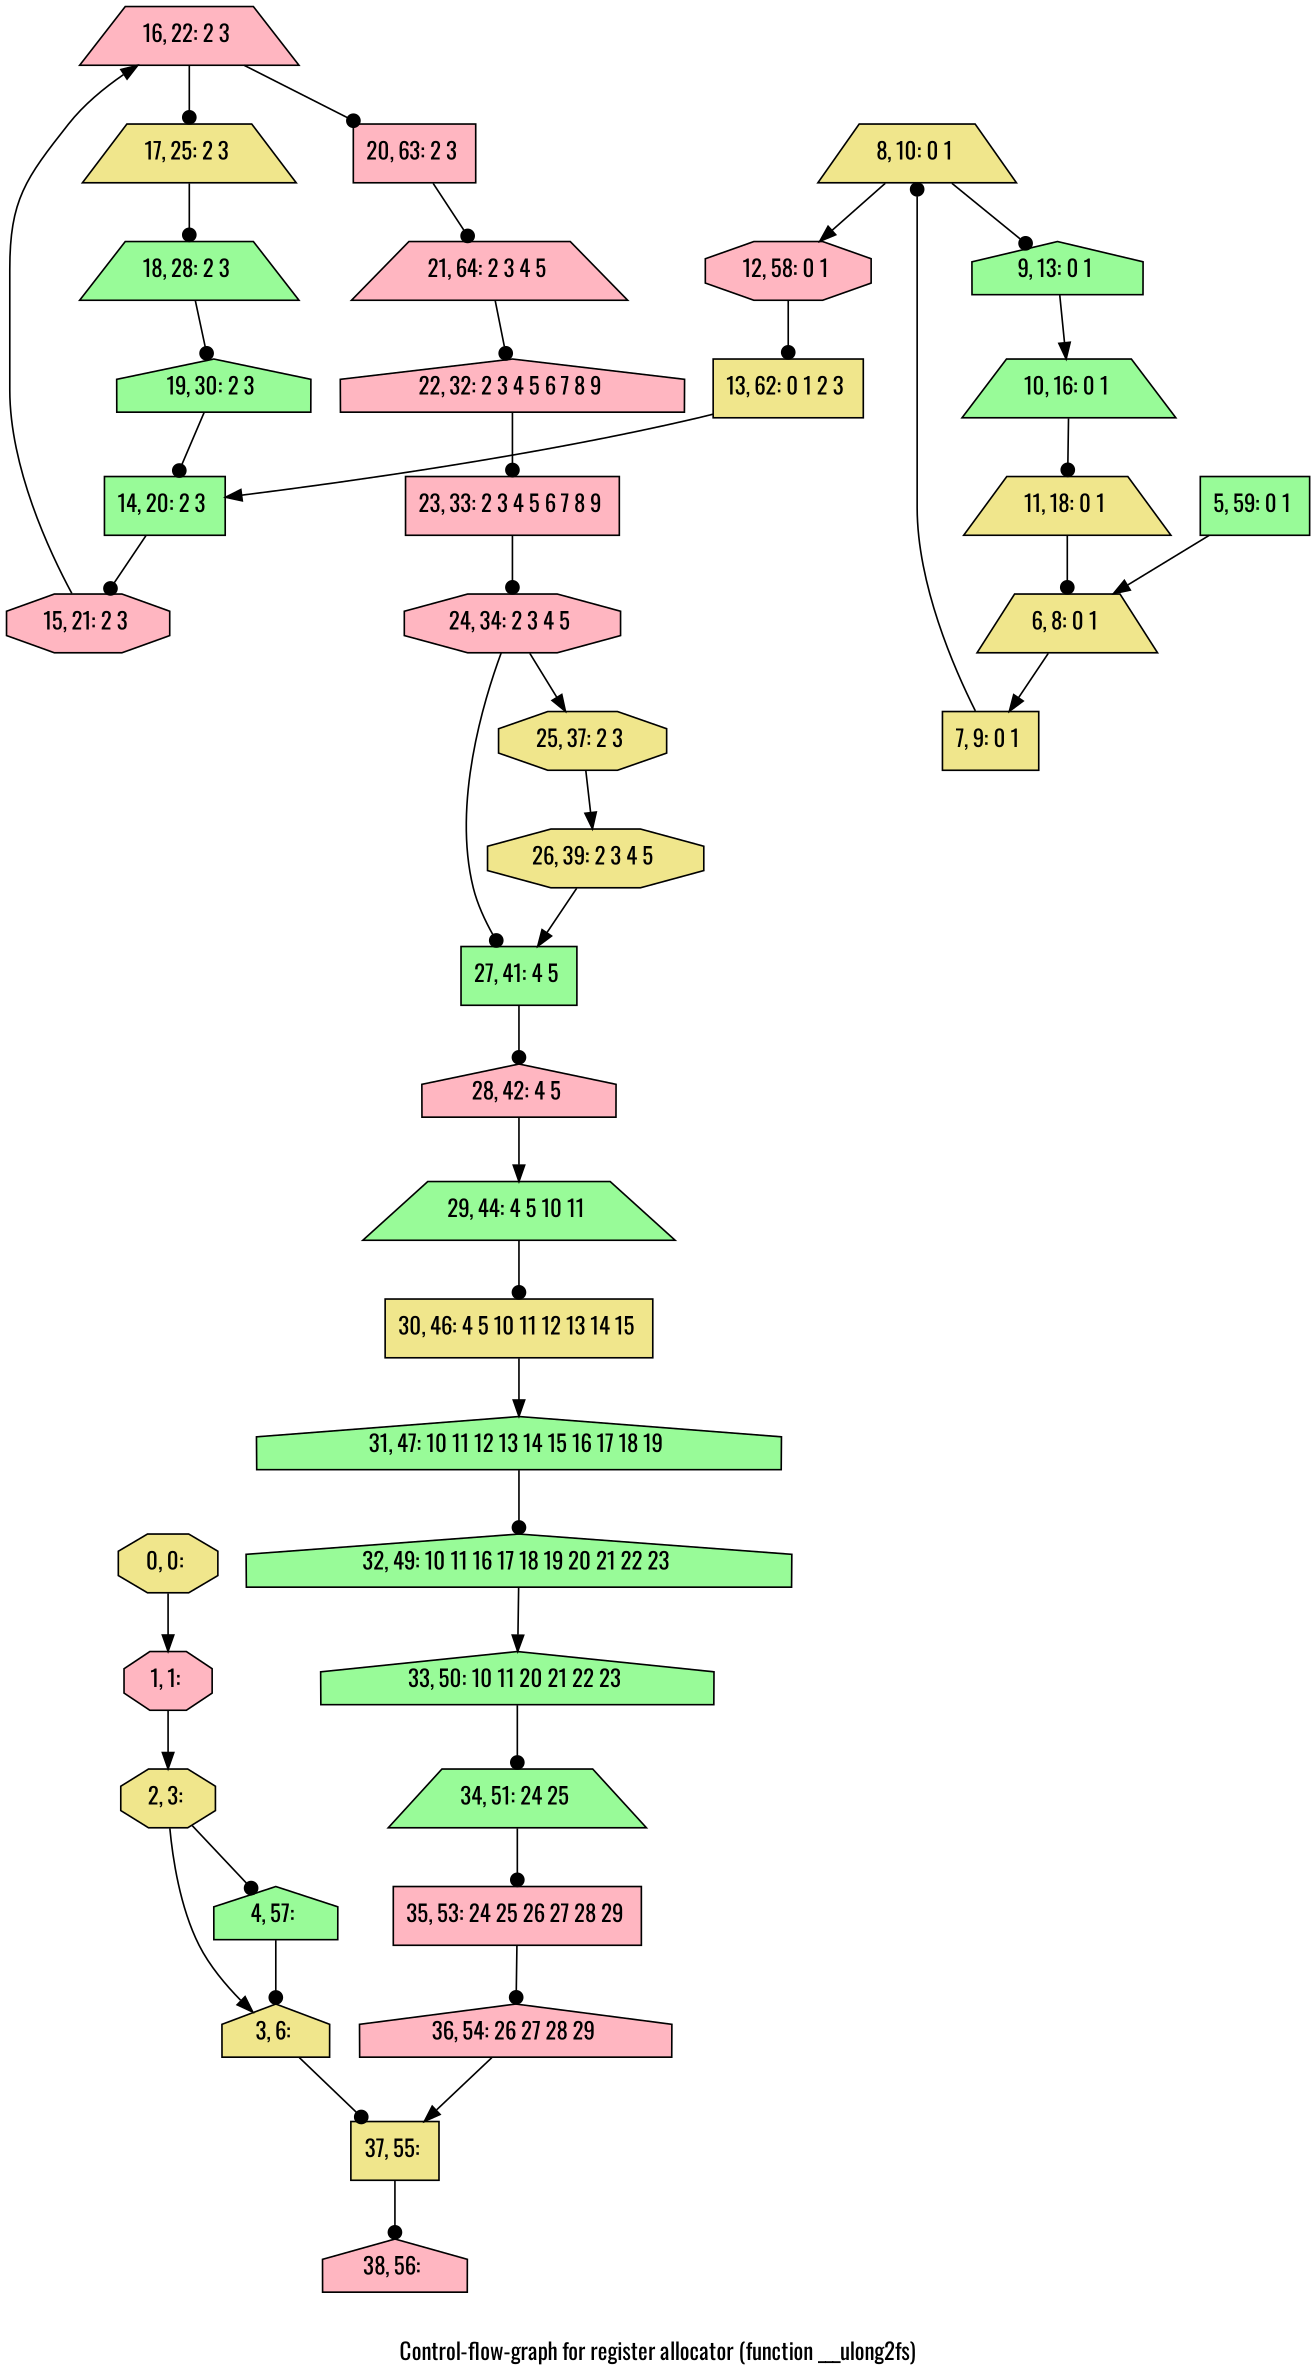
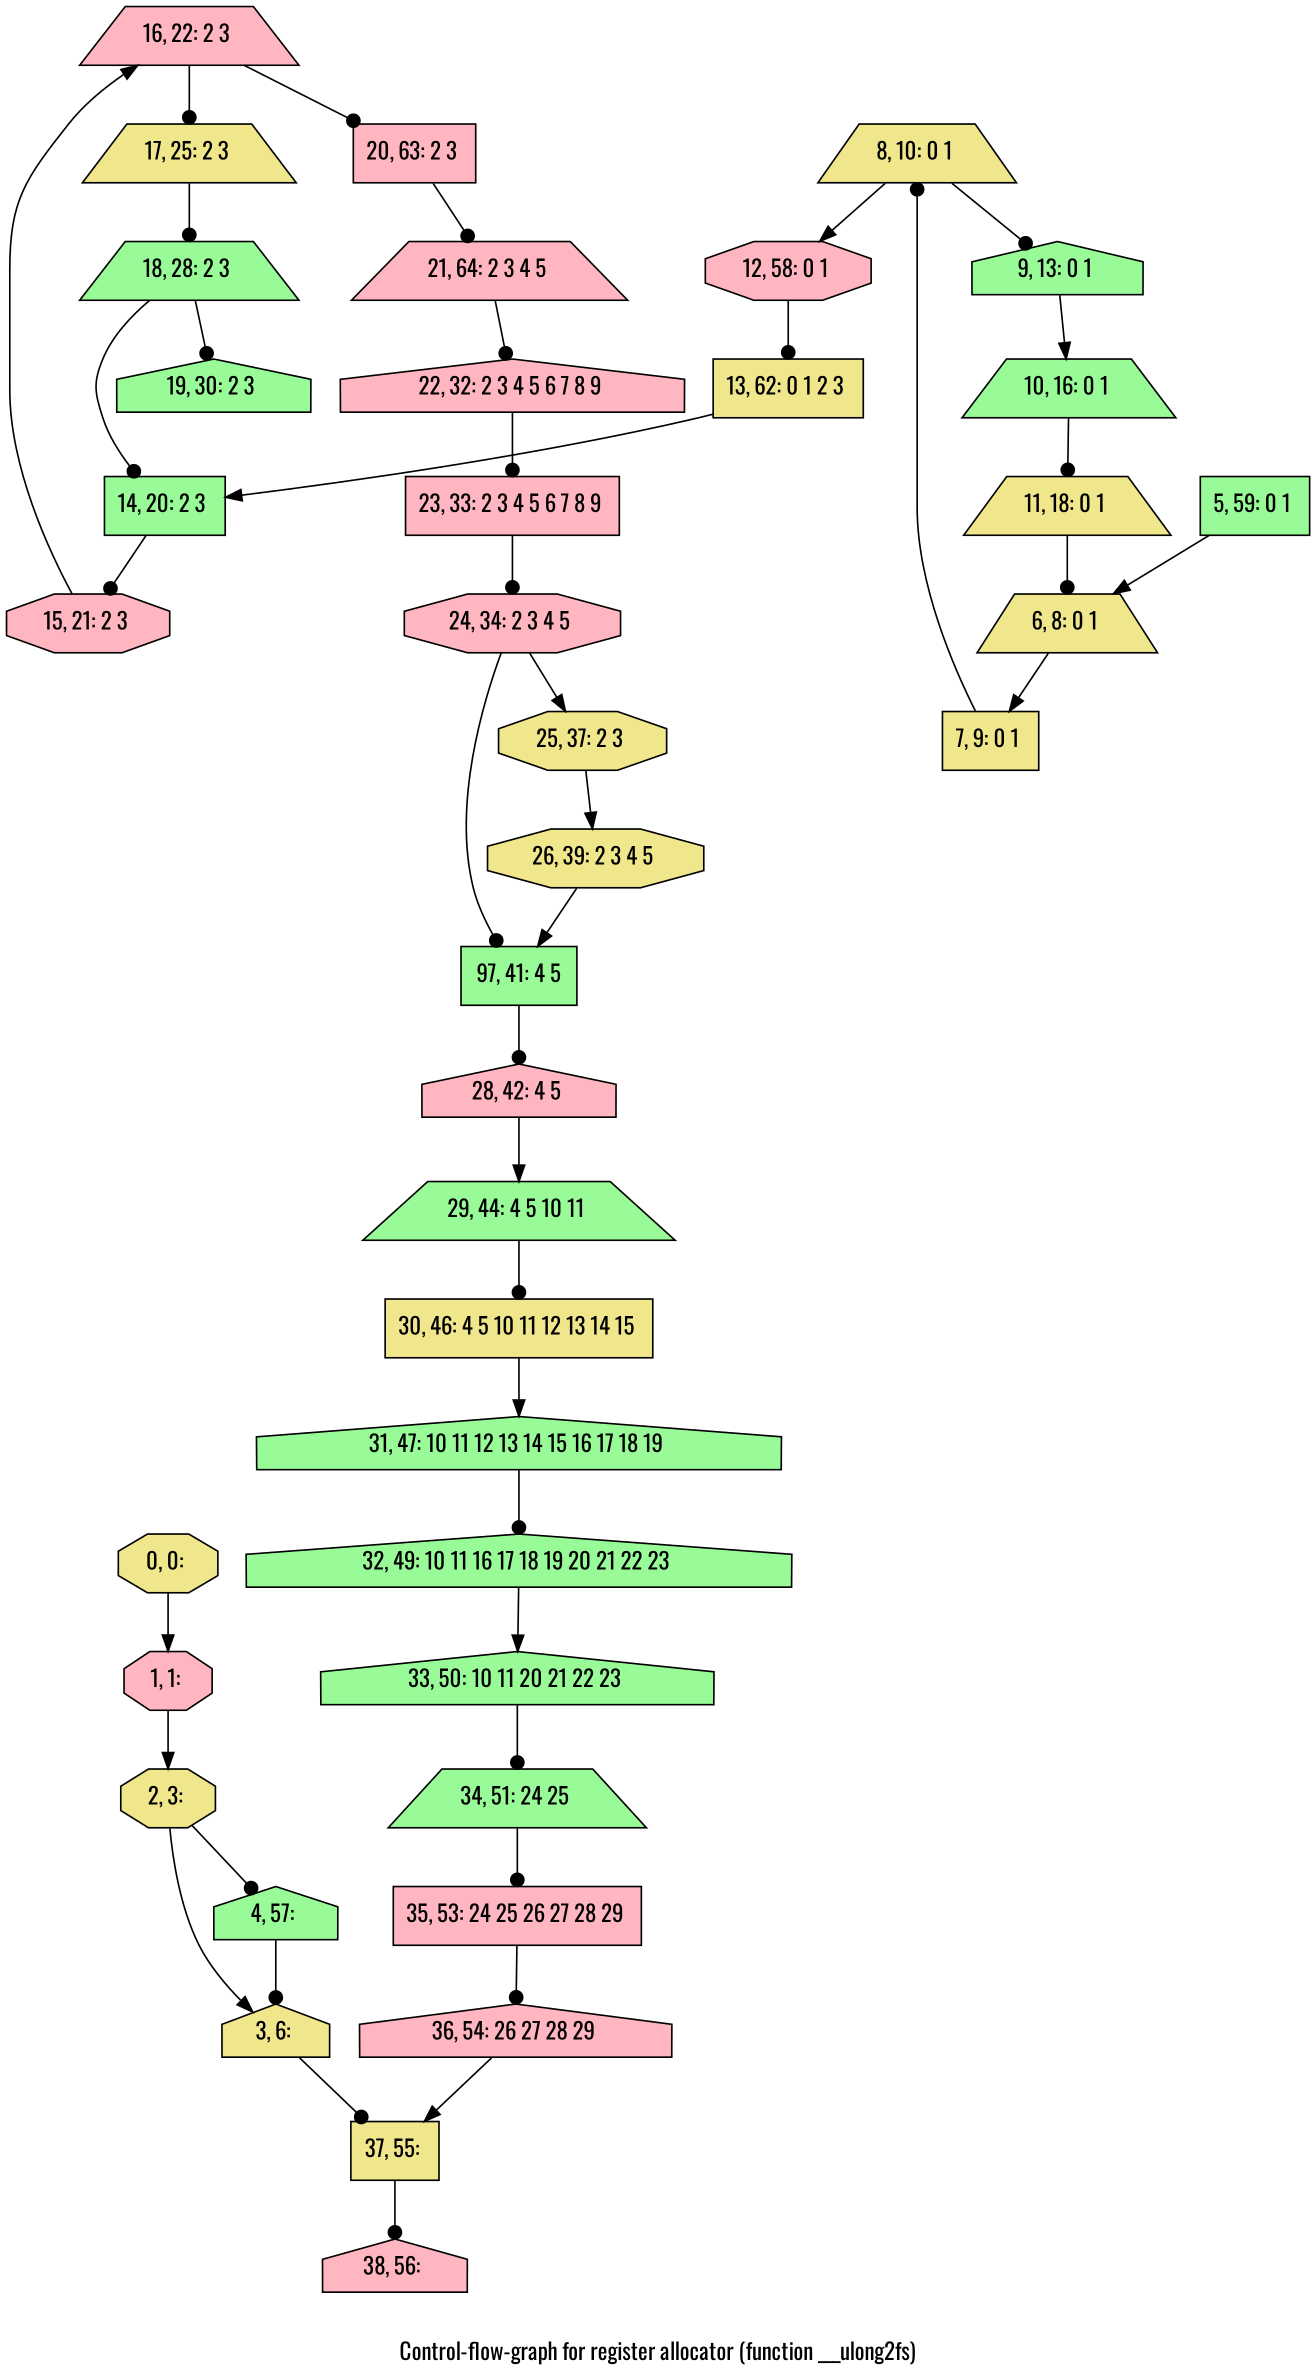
edge "19, 30: 2 3" -> "14, 20: 2 3": now "18, 28: 2 3" -> "14, 20: 2 3"
node "27, 41: 4 5": label "27, 41: 4 5" -> "97, 41: 4 5"
